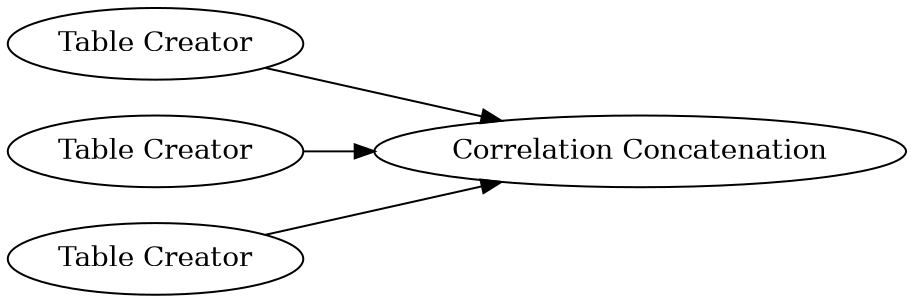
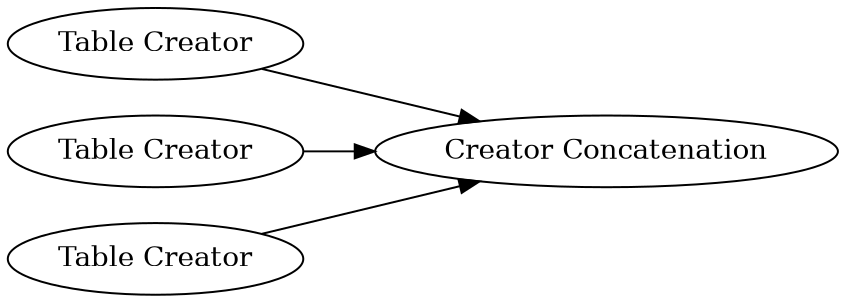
node "Correlation Concatenation": label "Correlation Concatenation" -> "Creator Concatenation"
